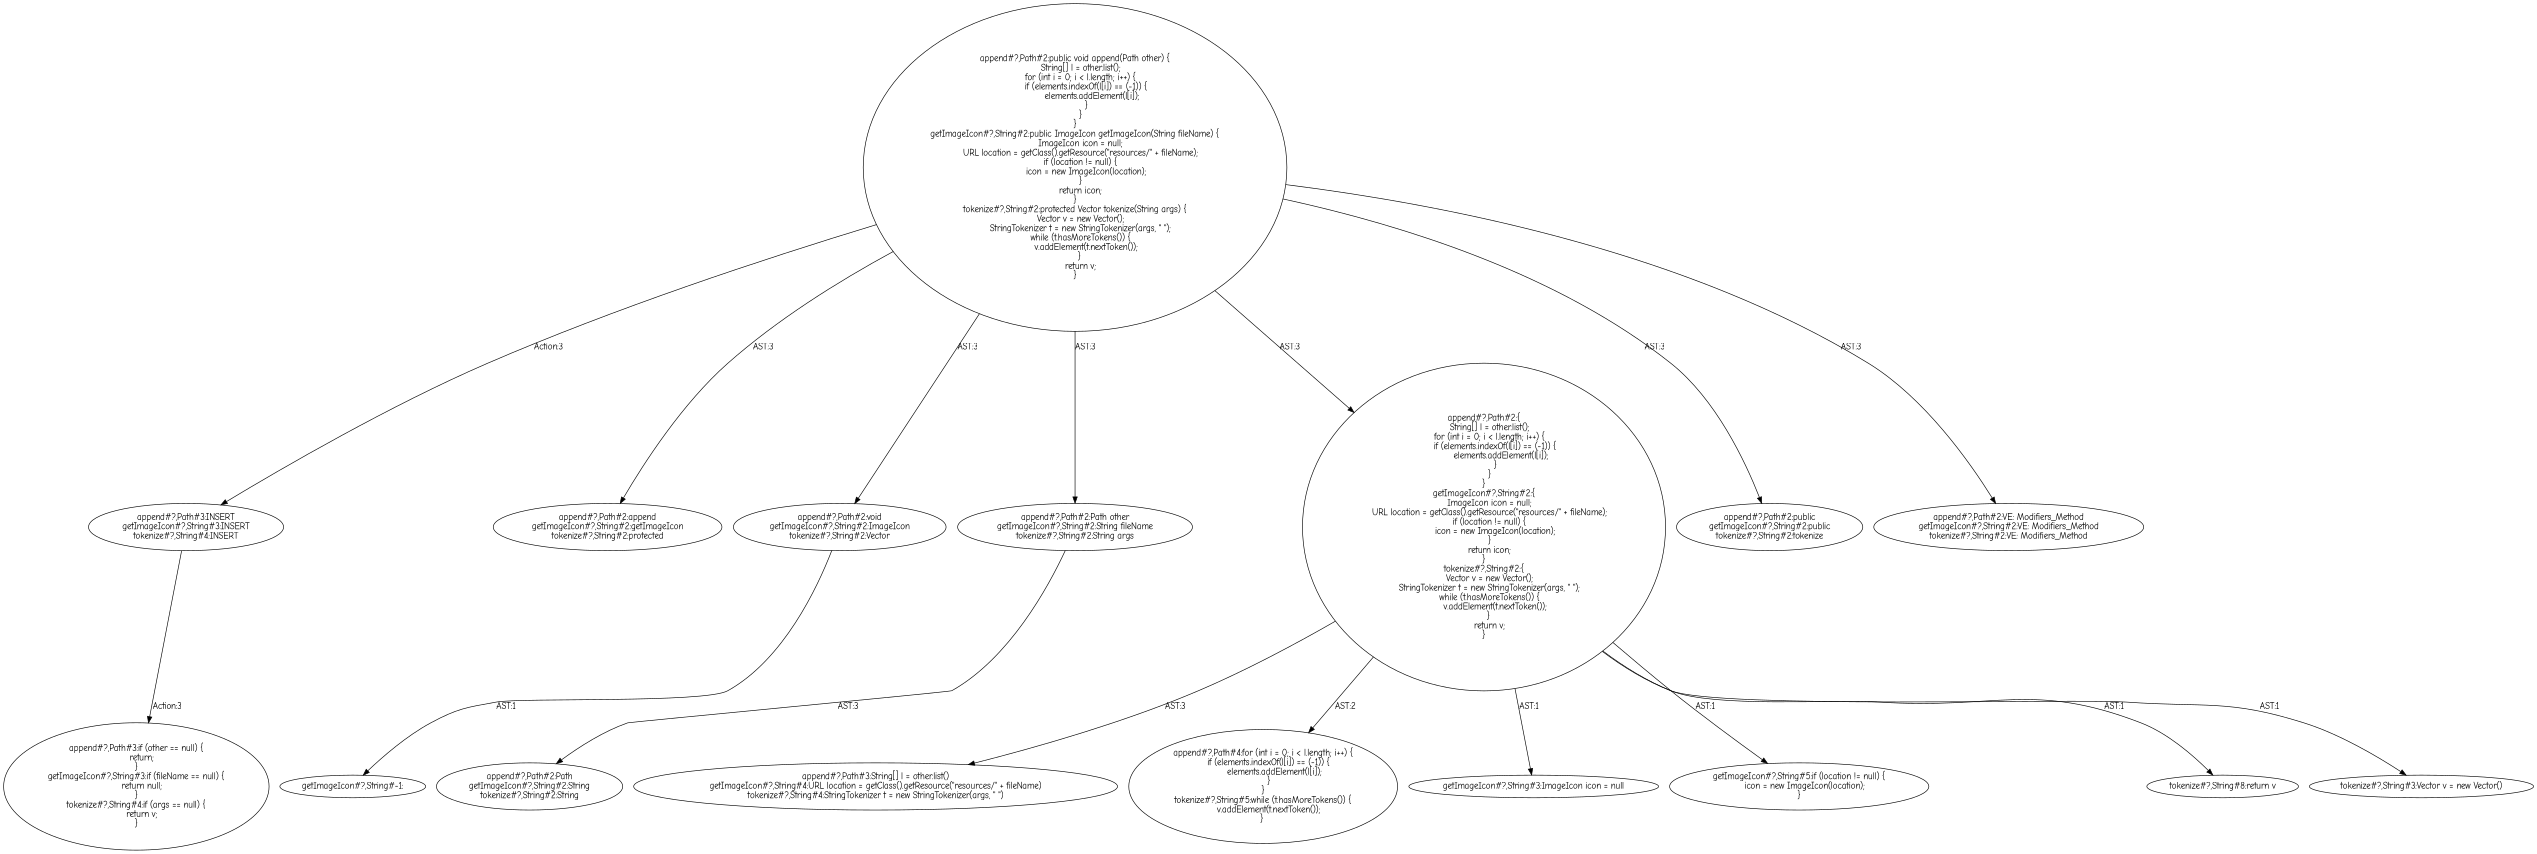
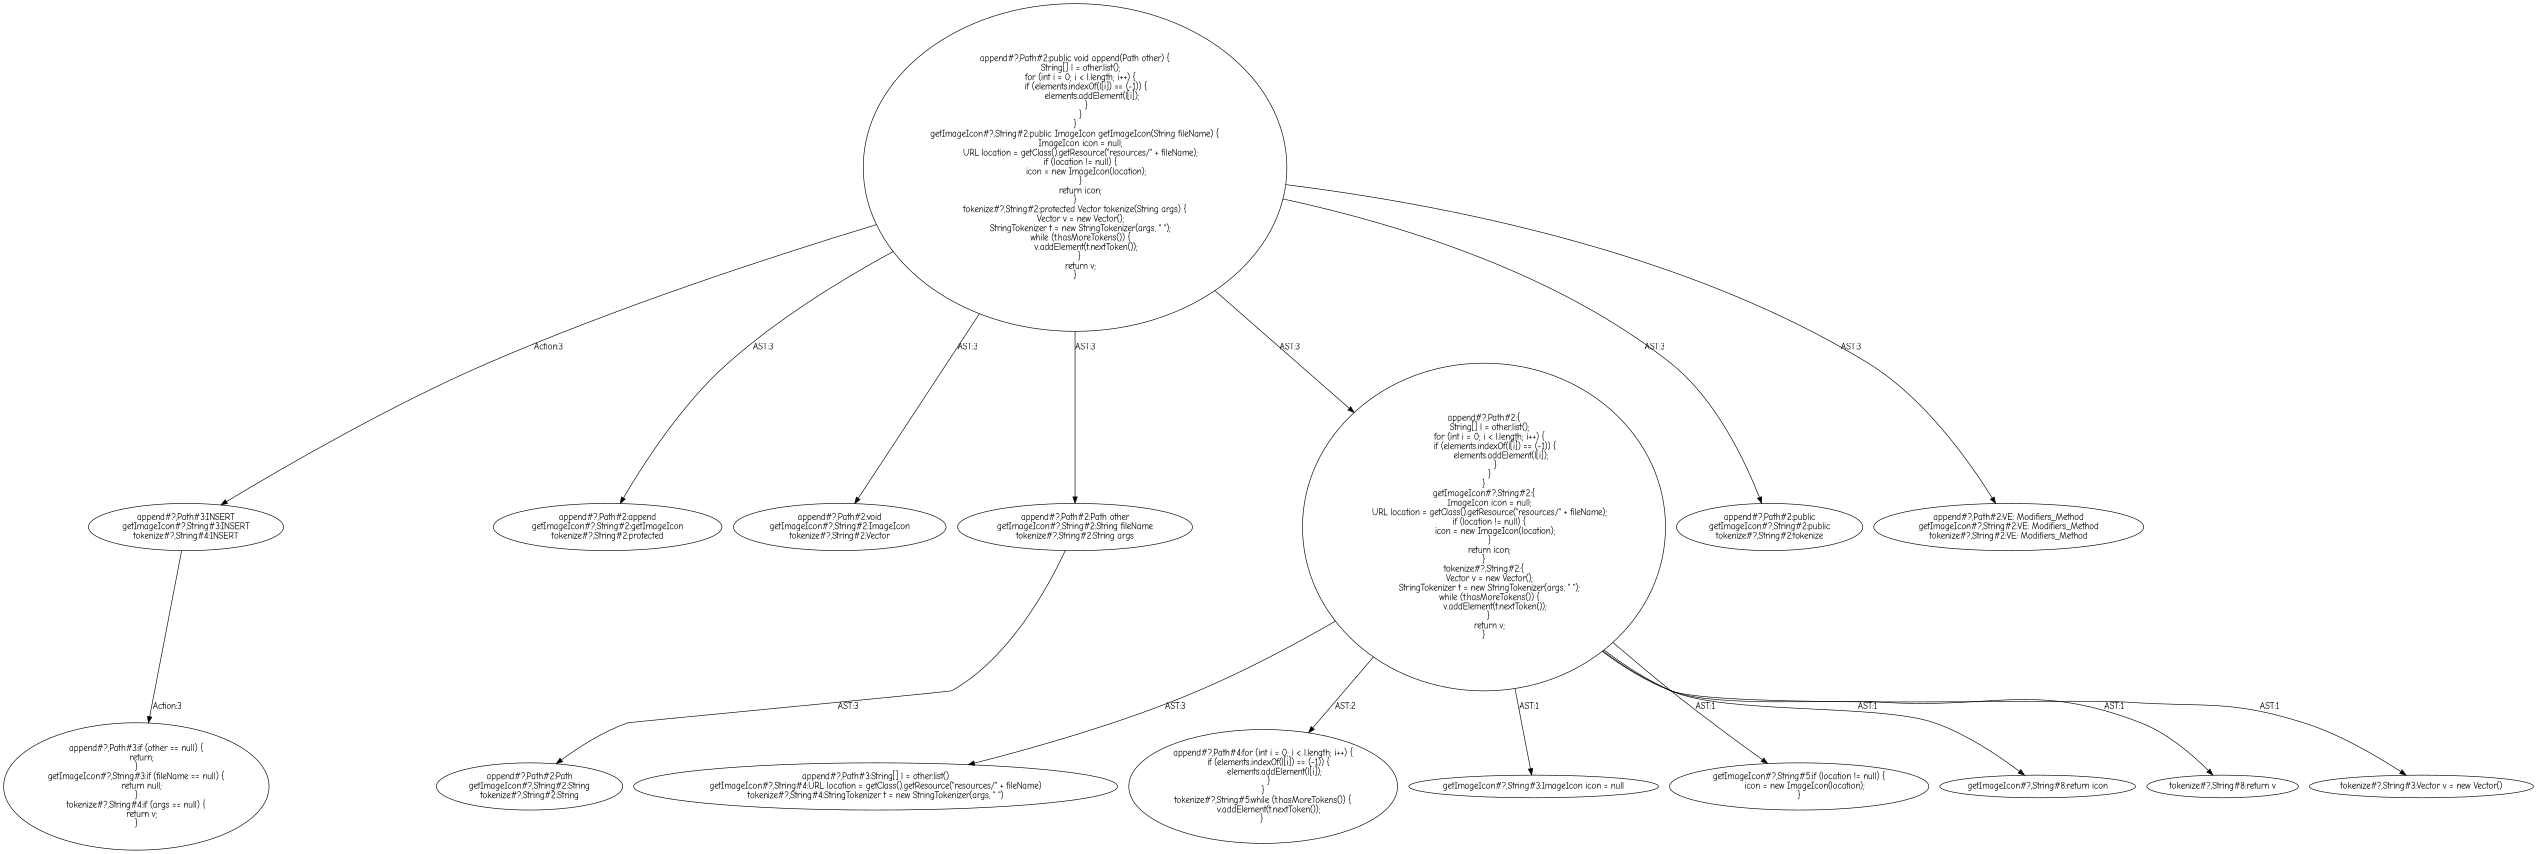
node "getImageIcon#?,String#-1:": removed
node "getImageIcon#?,String#8:return icon": added
